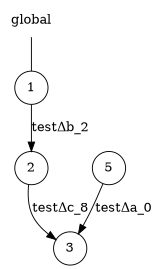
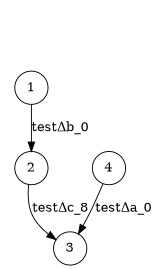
node "global": removed
edge "1" -> "2": label "testΔb_2" -> "testΔb_0"
node "5": label "5" -> "4"
